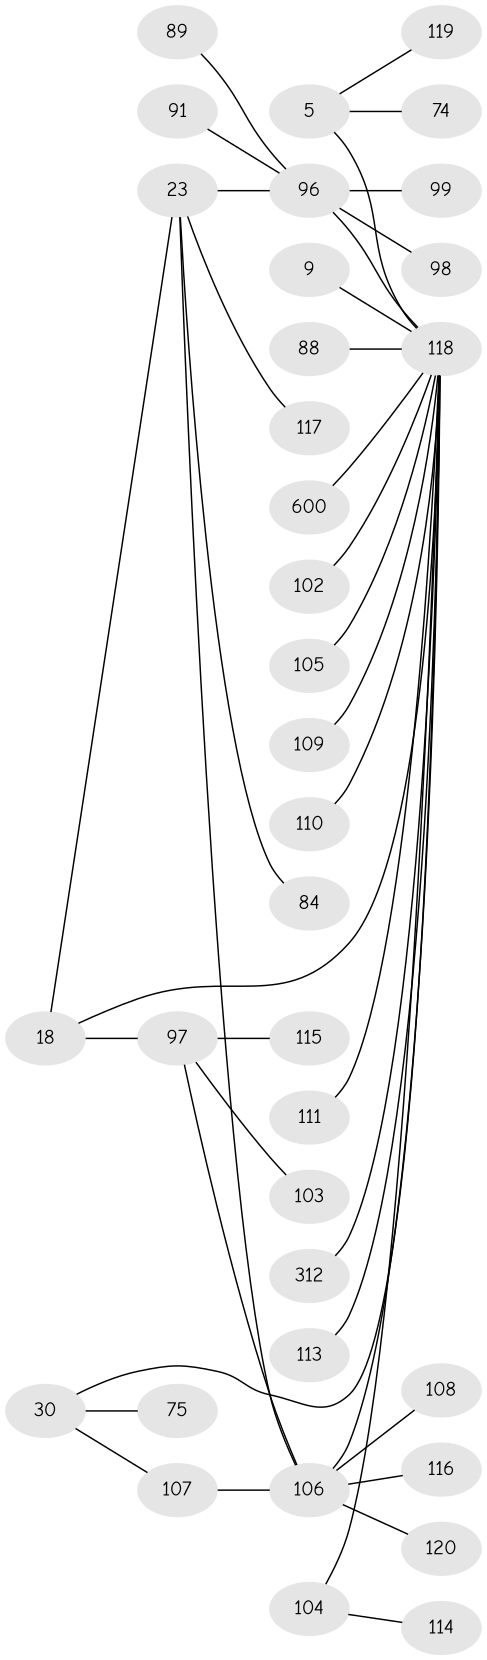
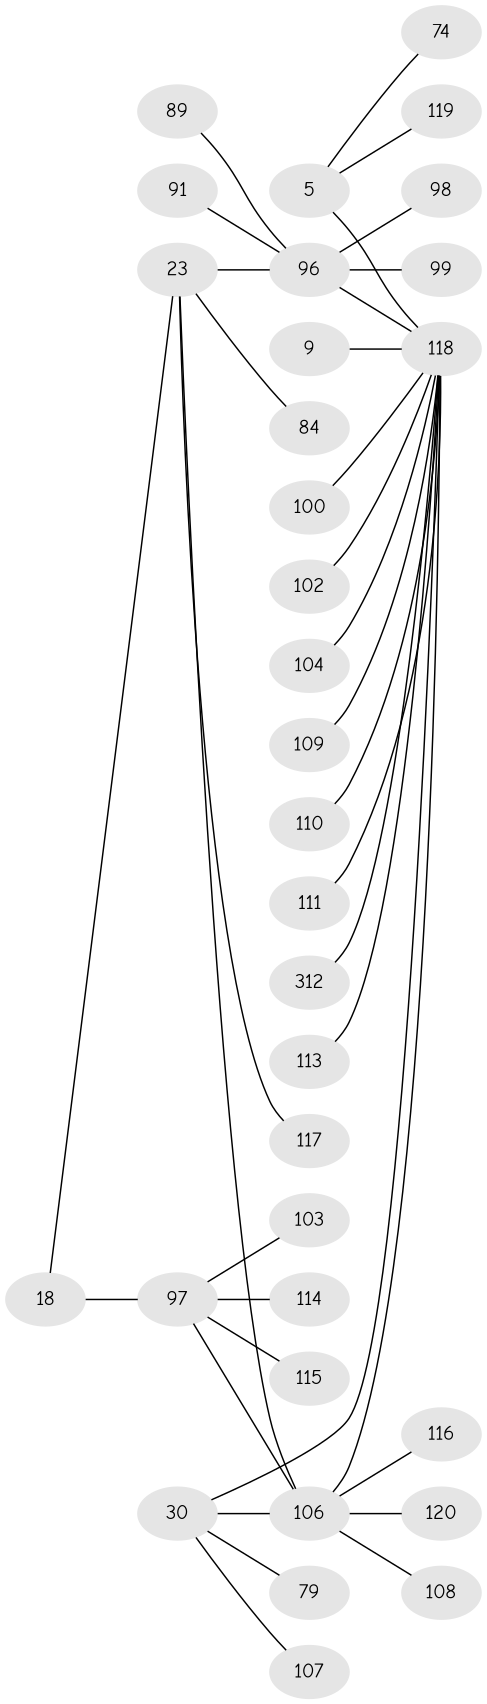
node "88": removed
node "600": label "600" -> "100"
node "105": removed
edge "118" -- "18": removed
node "75": label "75" -> "79"
edge "107" -- "106": now "30" -- "106"
edge "104" -- "114": now "97" -- "114"
